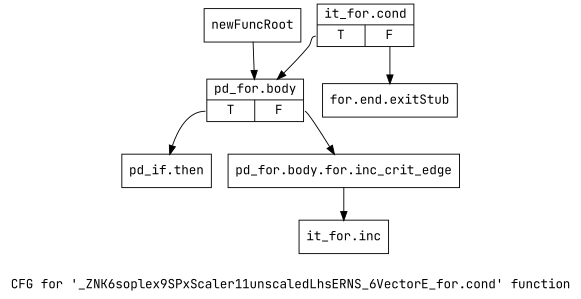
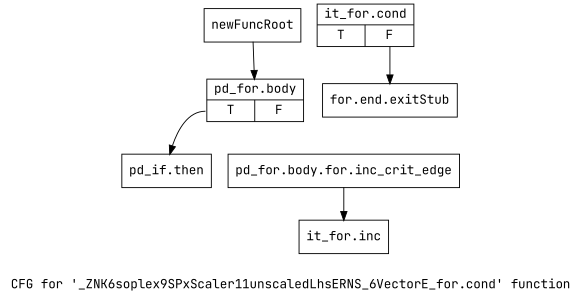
edge "it_for.cond" -> "pd_for.body": removed
edge "pd_for.body" -> "pd_for.body.for.inc_crit_edge": removed
